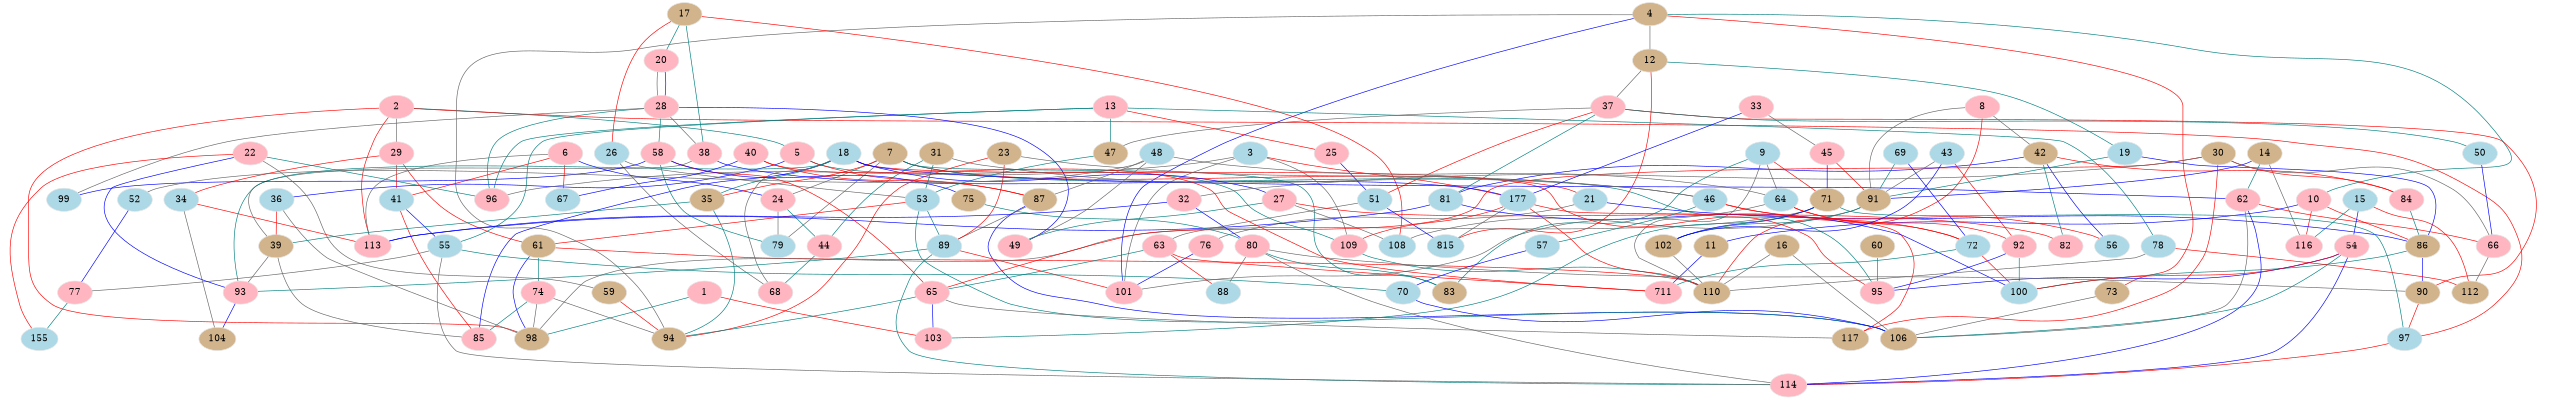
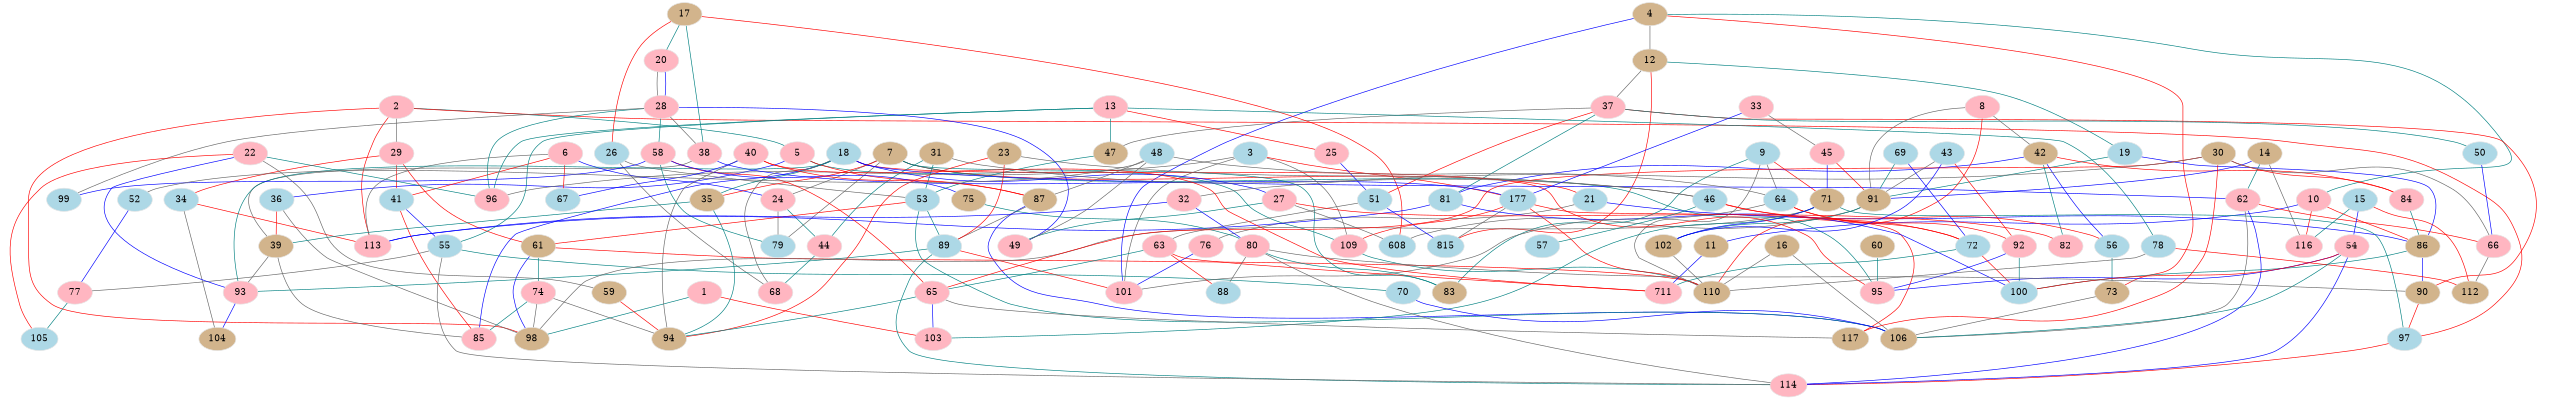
edge "4" -- "94": now "40" -- "94"
node "108": label "108" -> "608"
edge "57" -- "70": removed
edge "56" -- "73": added
node "155": label "155" -> "105"
